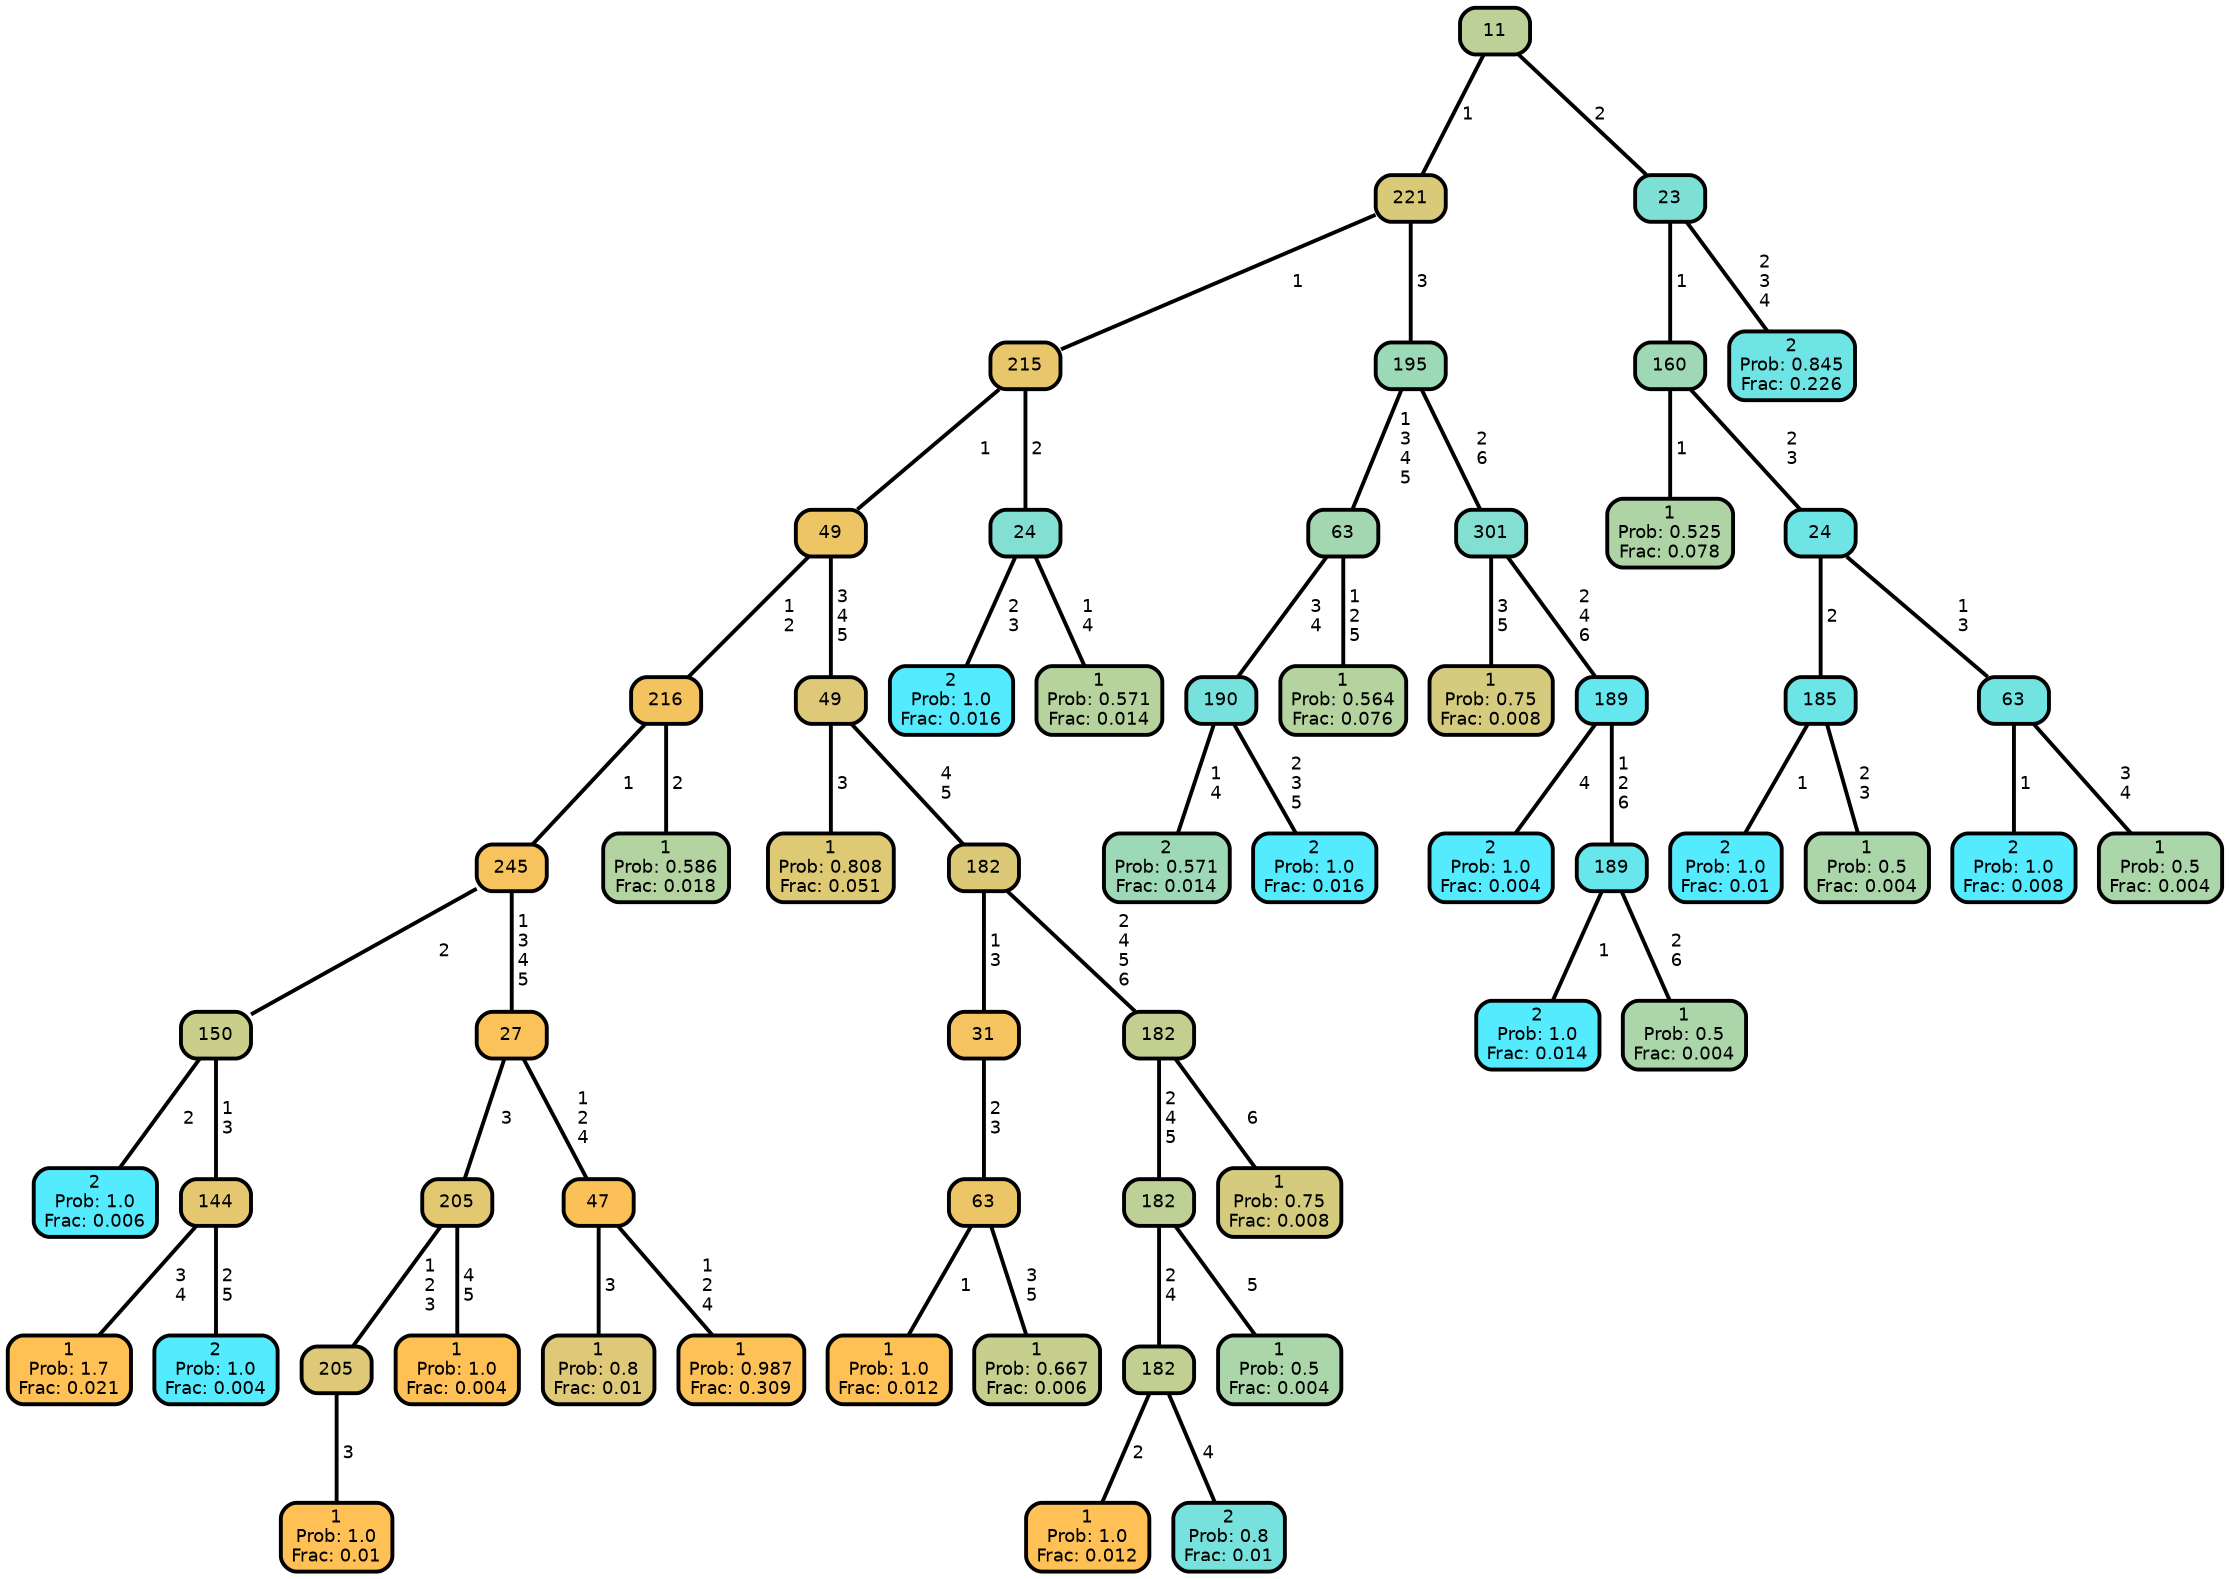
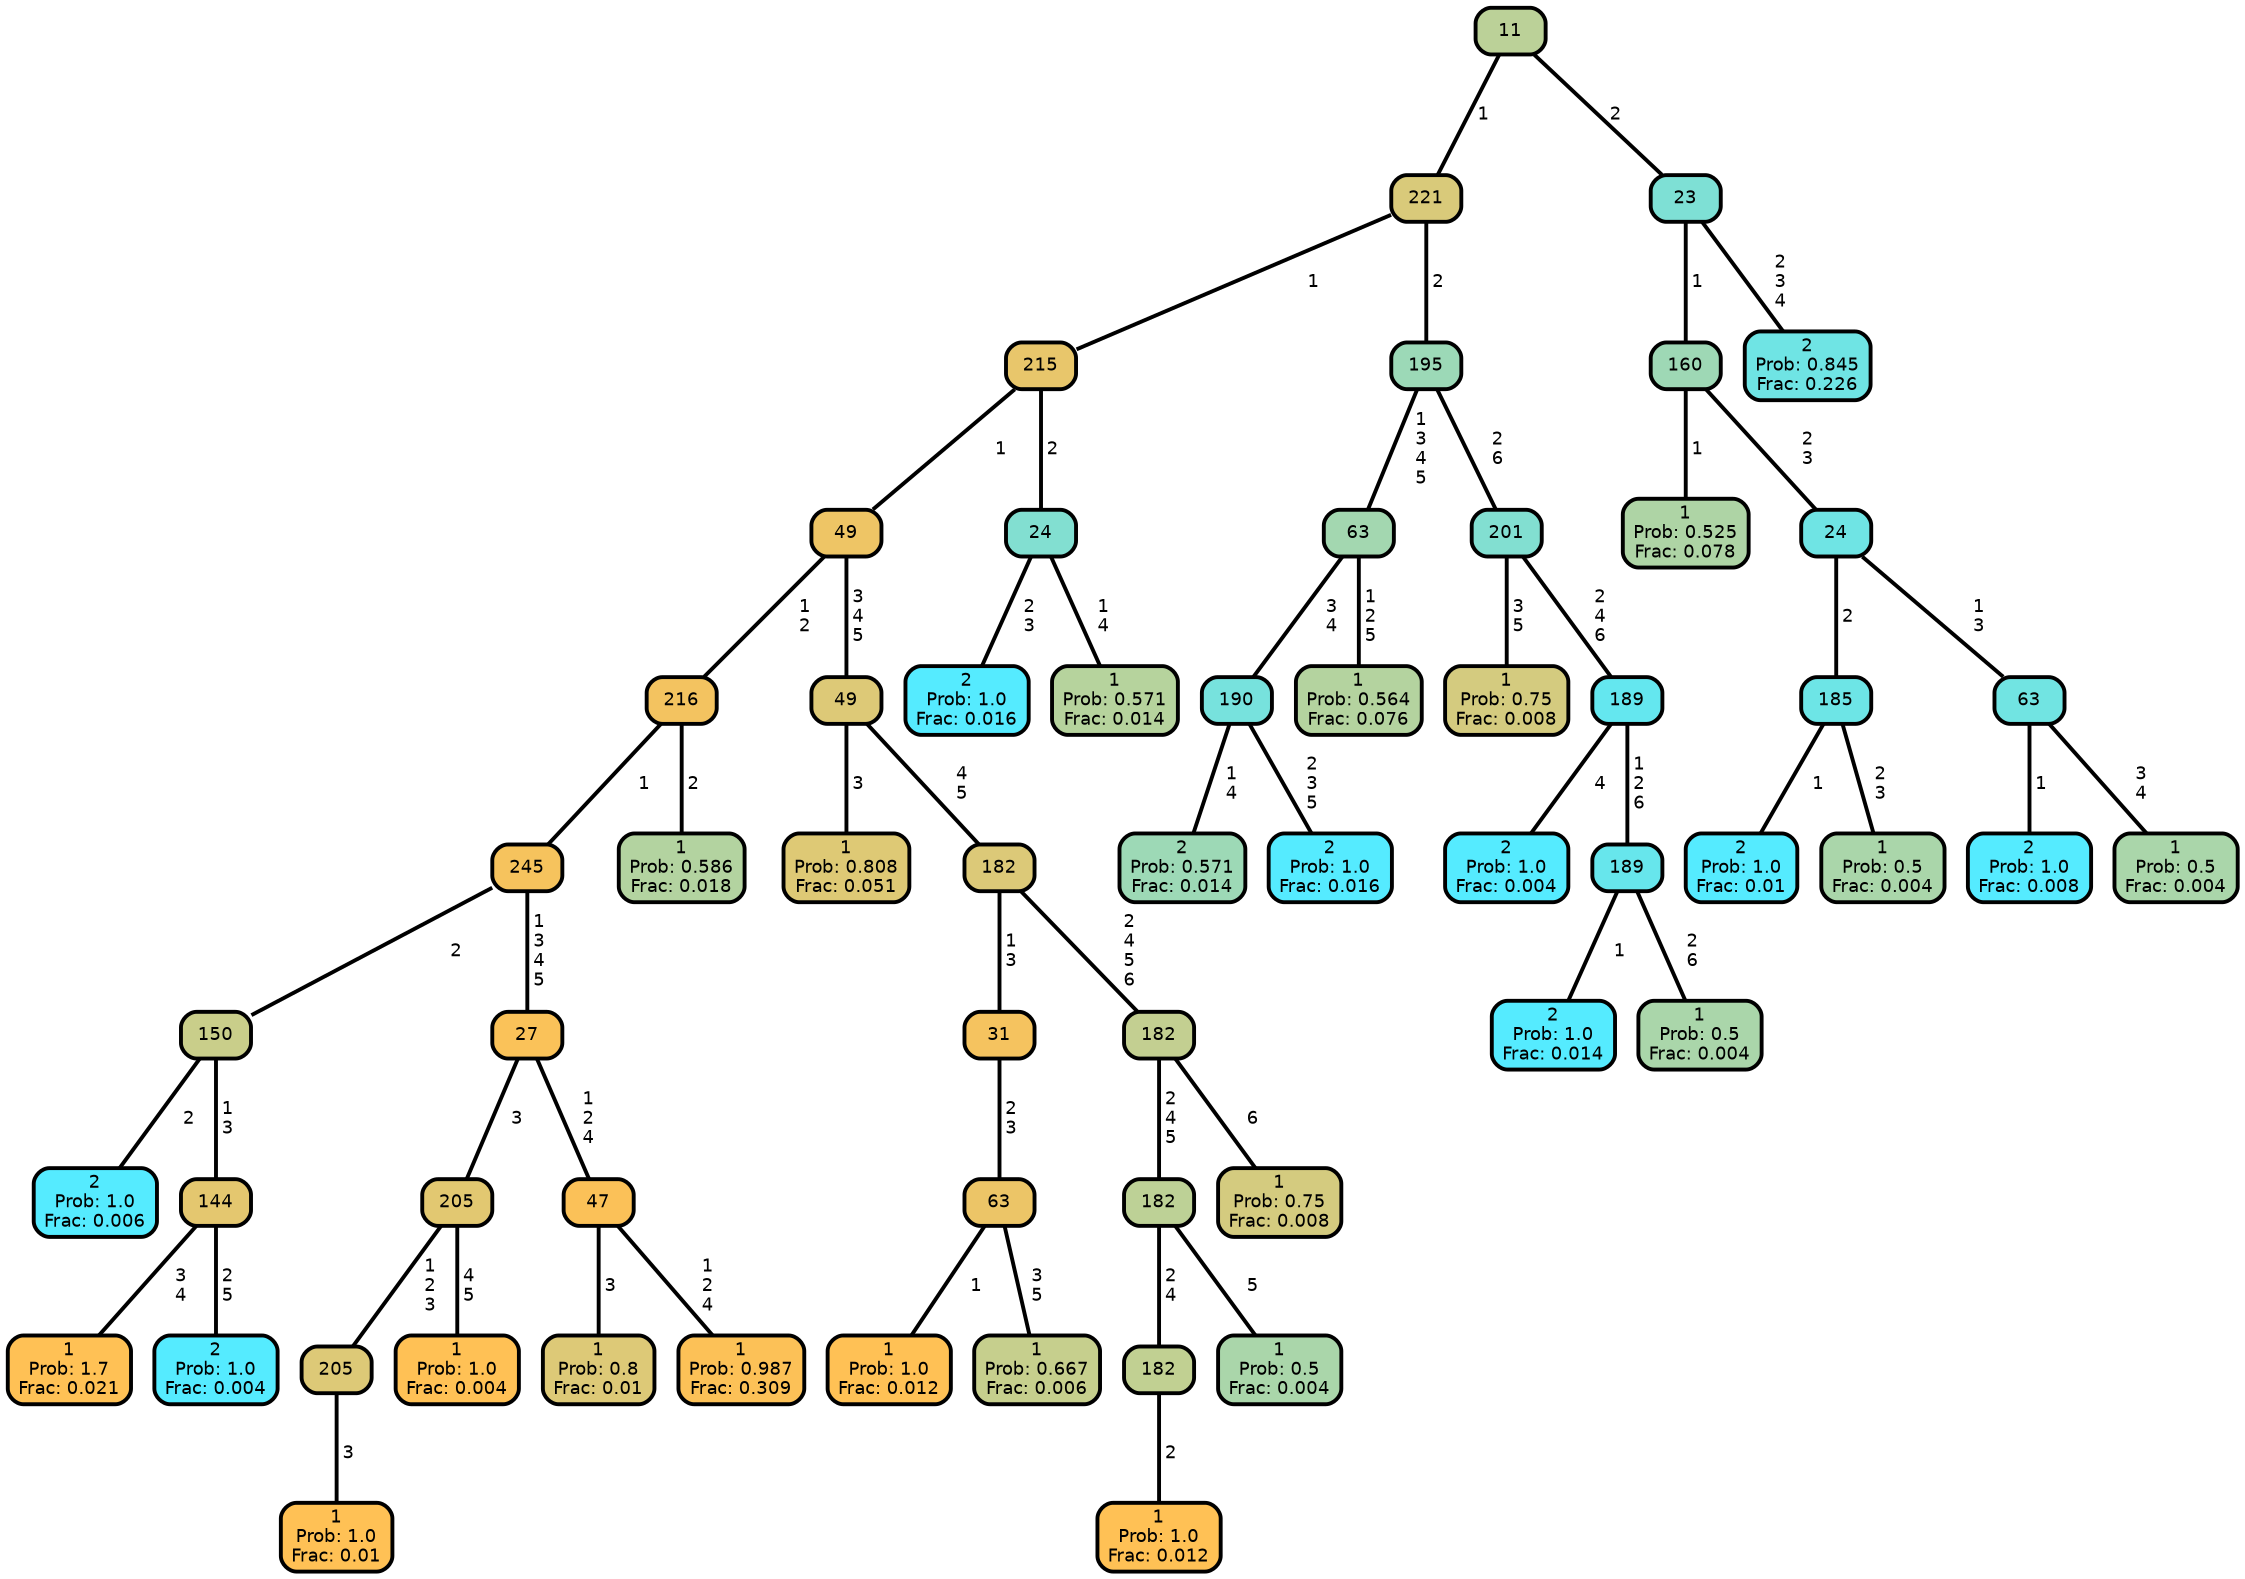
edge "221" -- "195": label " 3" -> " 2"
node "301": label "301" -> "201"
node "2 Prob: 0.8 Frac: 0.01": removed
